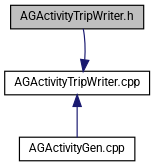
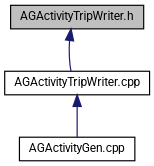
edge "AGActivityTripWriter.h" -> "AGActivityTripWriter.cpp": reversed
